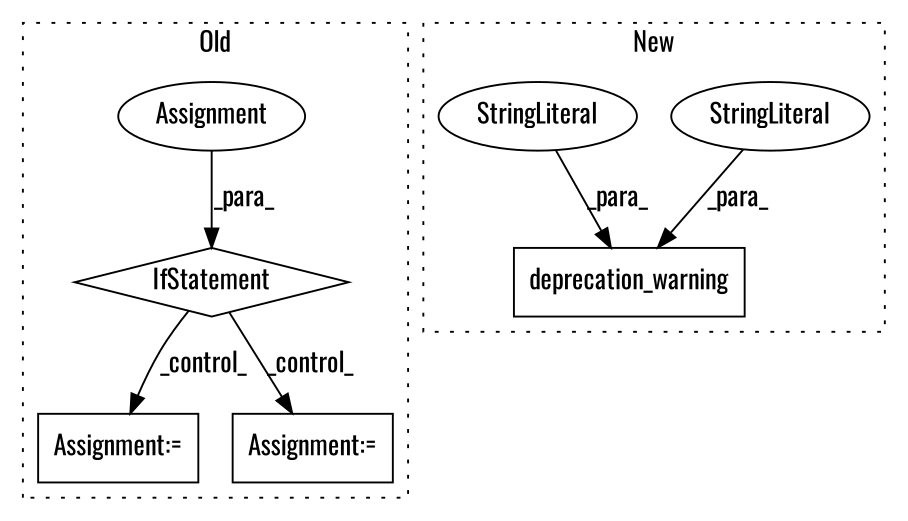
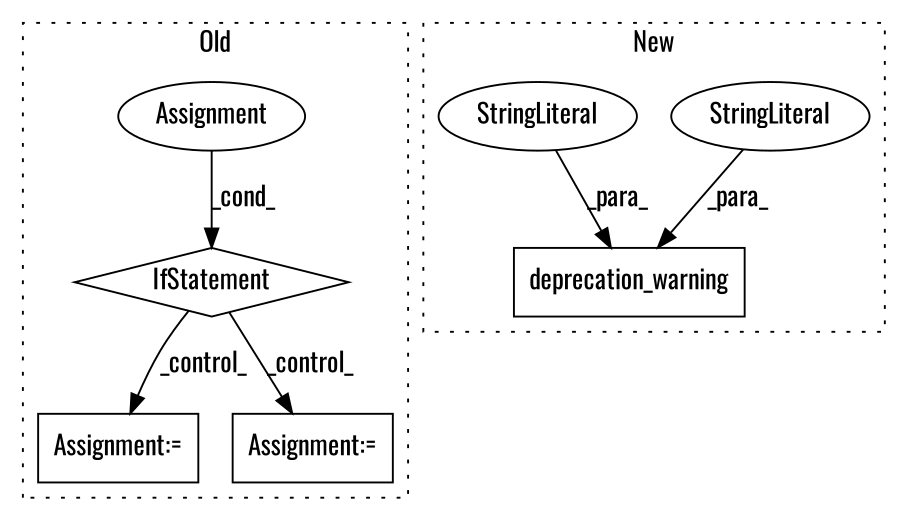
edge "Assignment" -> "IfStatement": label "_para_" -> "_cond_"
